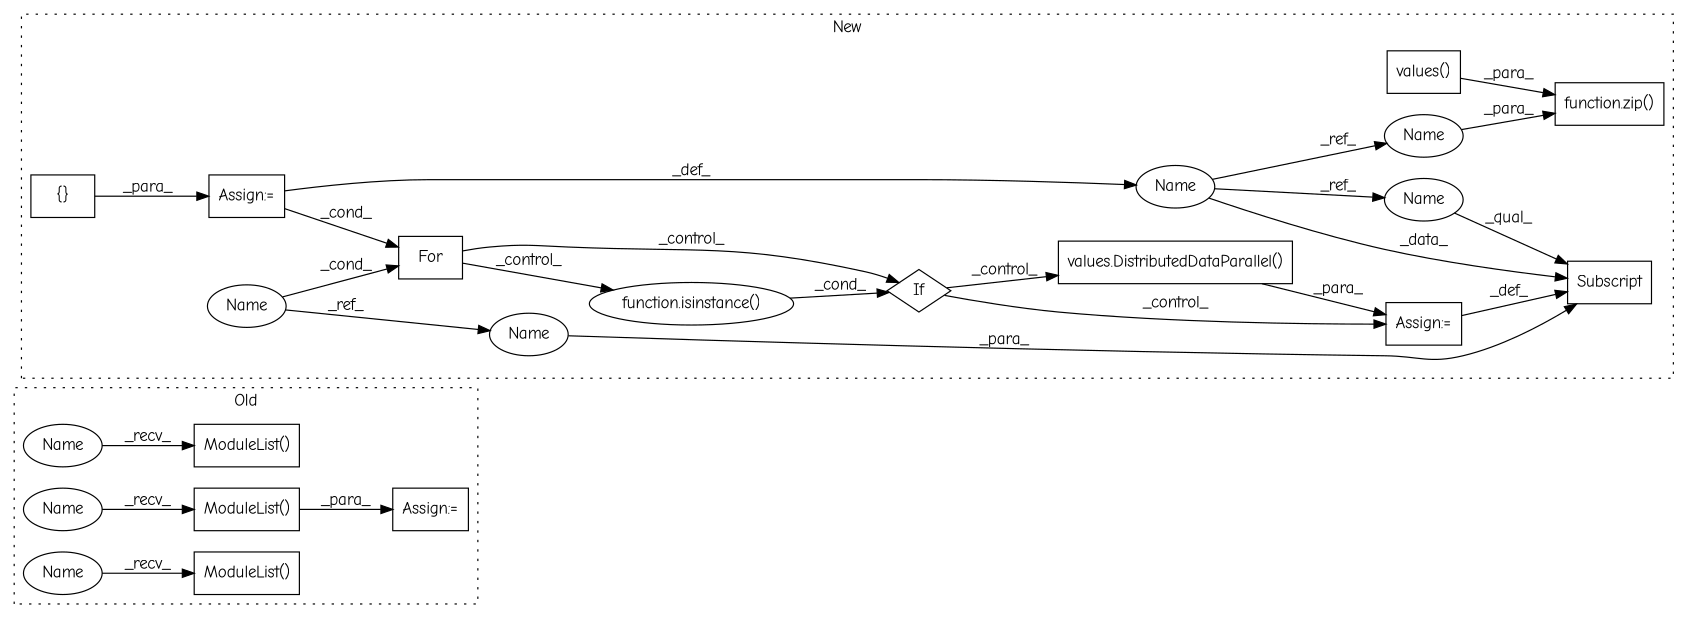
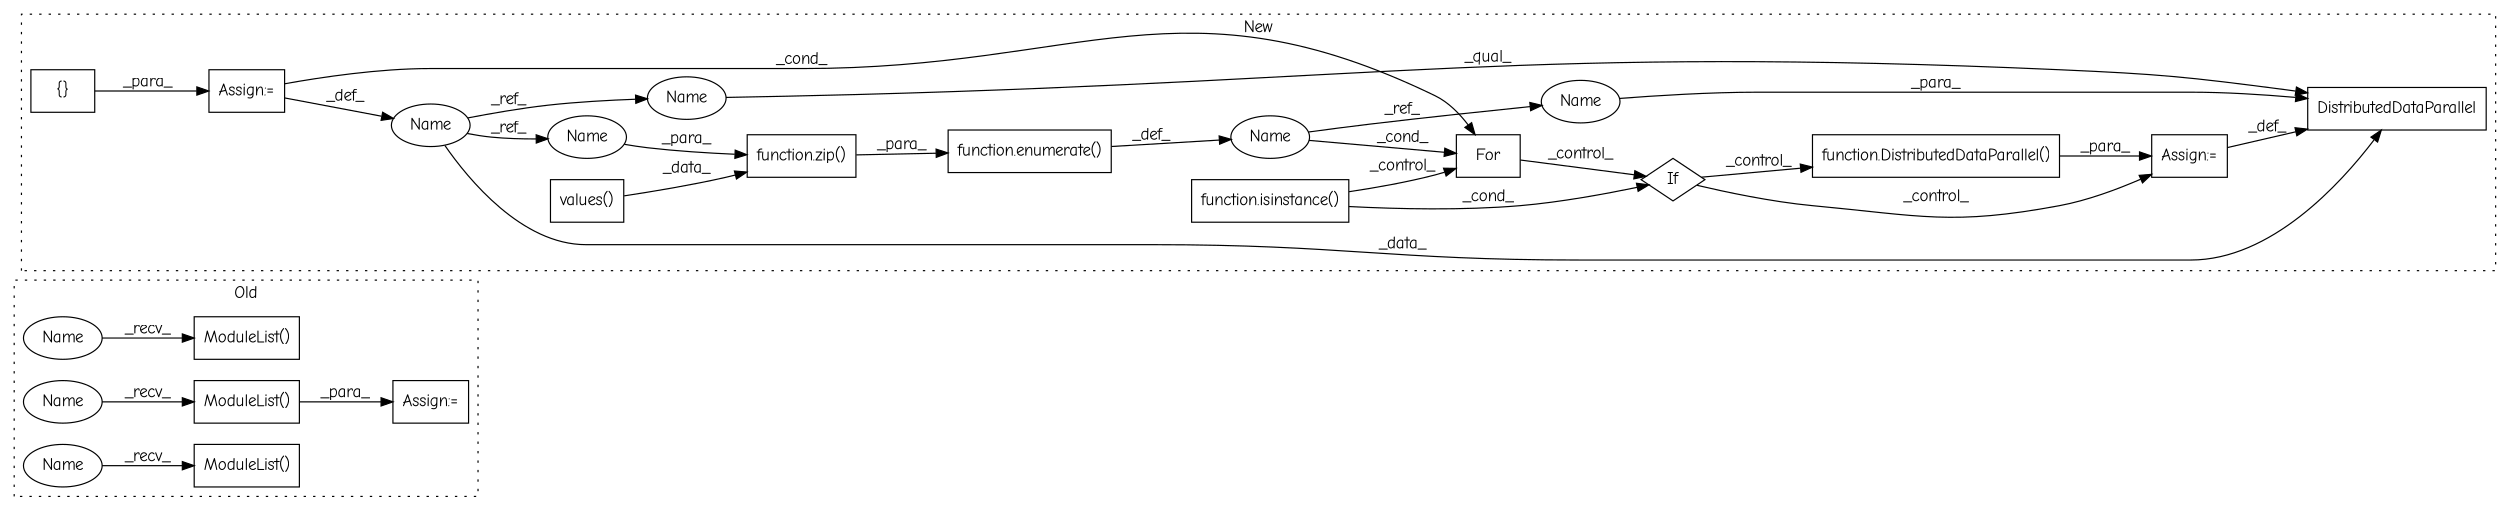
edge "values()" -> "function.zip()": label "_para_" -> "_data_"
node "function.enumerate()": added
node "values.DistributedDataParallel()": label "values.DistributedDataParallel()" -> "function.DistributedDataParallel()"
edge "For" -> "function.isinstance()": reversed
node "Subscript": label "Subscript" -> "DistributedDataParallel"
node "function.isinstance()": shape ellipse -> box
